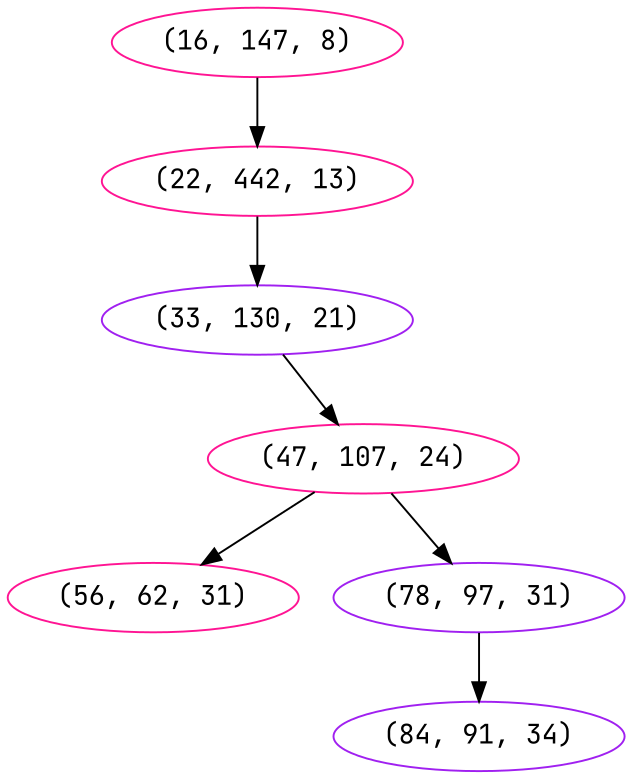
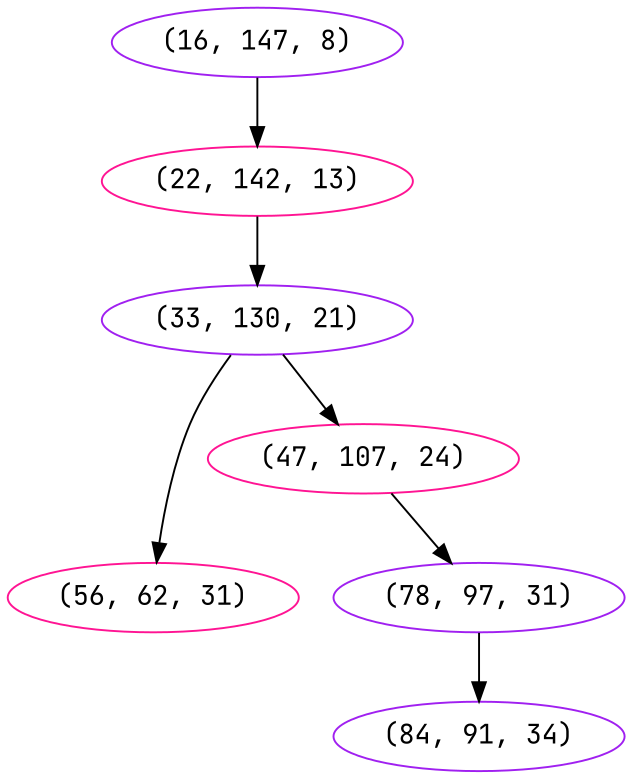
node "(16, 147, 8)": color deeppink -> purple
node "(22, 442, 13)": label "(22, 442, 13)" -> "(22, 142, 13)"
edge "(47, 107, 24)" -> "(56, 62, 31)": now "(33, 130, 21)" -> "(56, 62, 31)"
